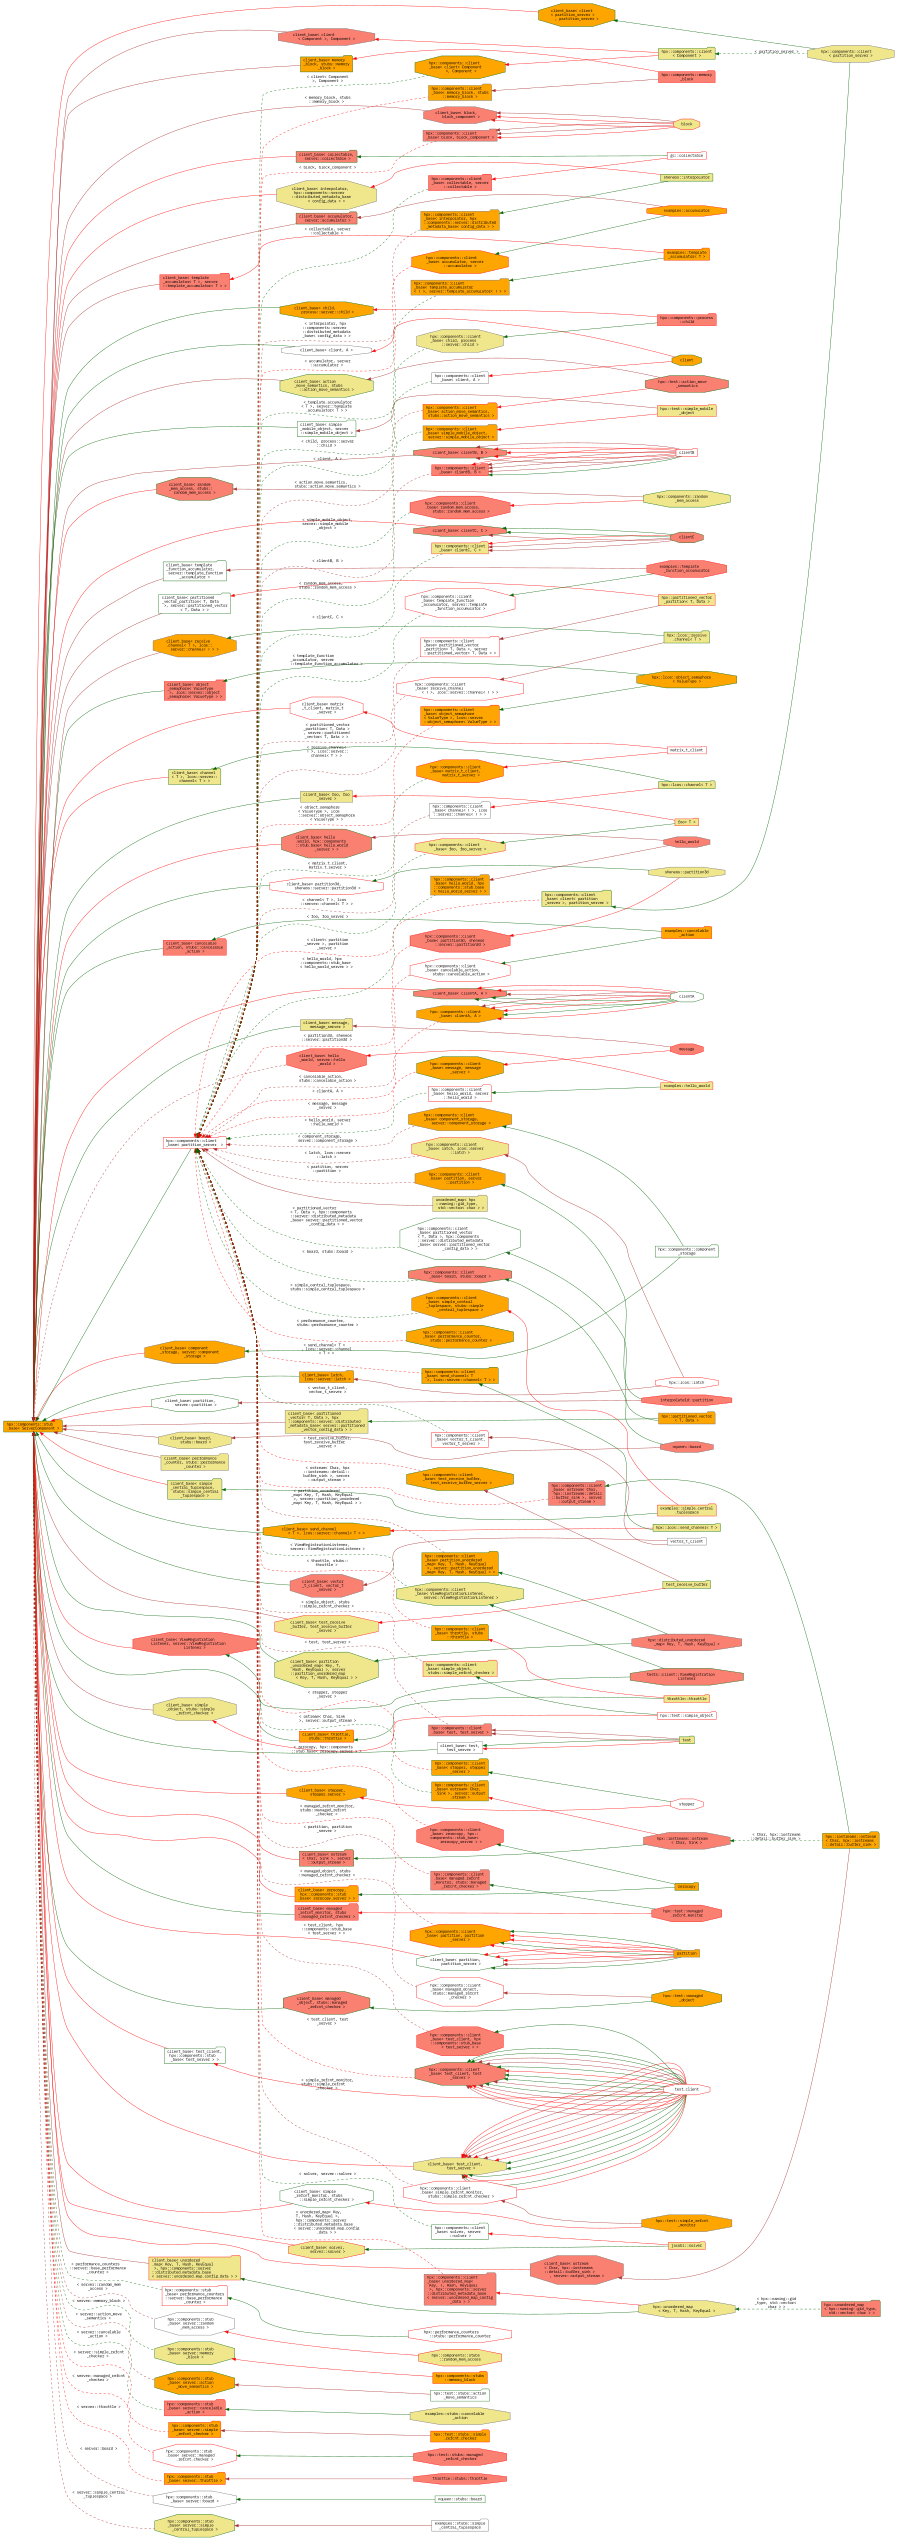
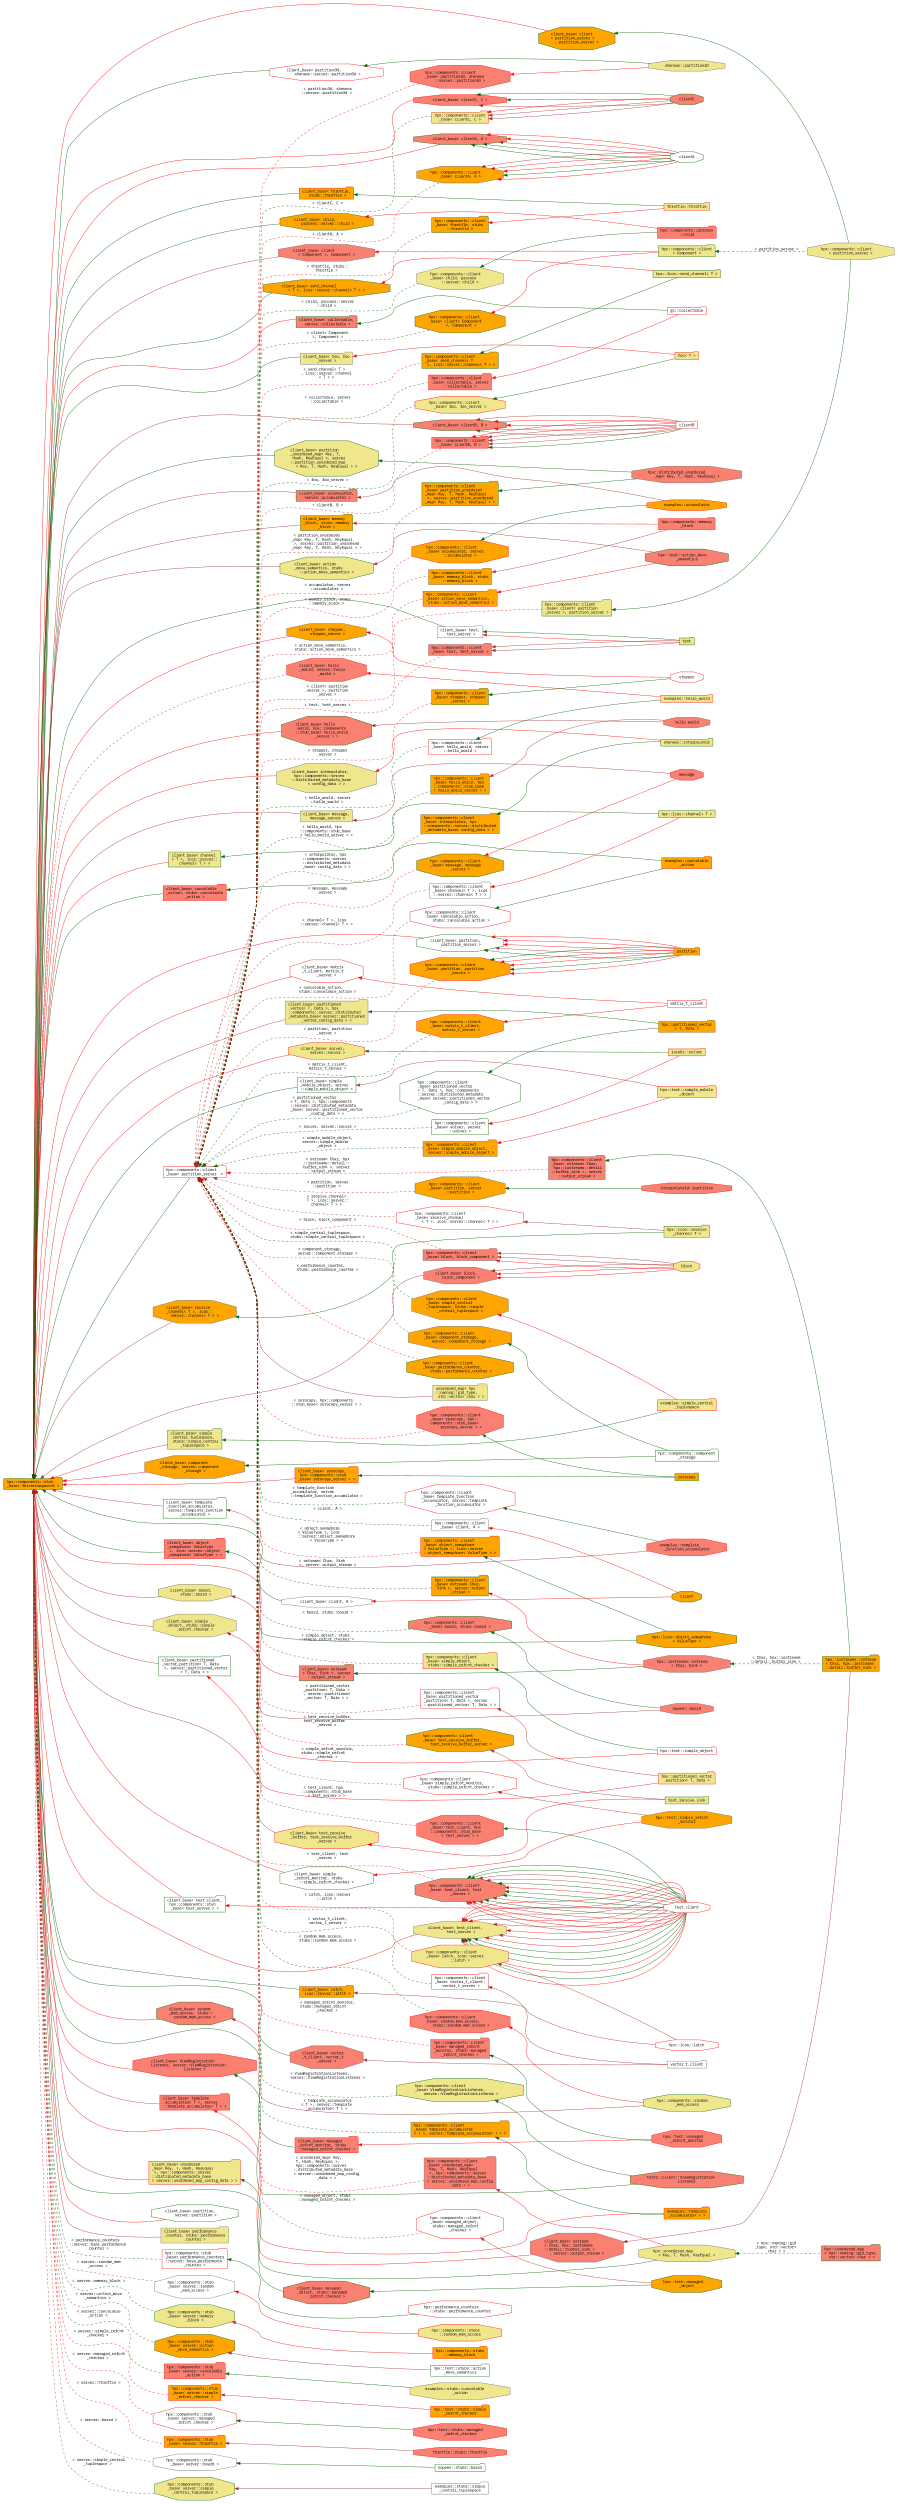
node "client_base< clientC, C >": color darkgreen -> red
edge "client_base< message, message_server >" -> "hpx::components::stub _base< ServerComponent >": color darkgreen -> brown
edge "interpolate1d::partition" -> "client_base< partition, server::partition >": removed
node "test_receive_buffer": label "test_receive_buffer" -> "test_receive_sink"
